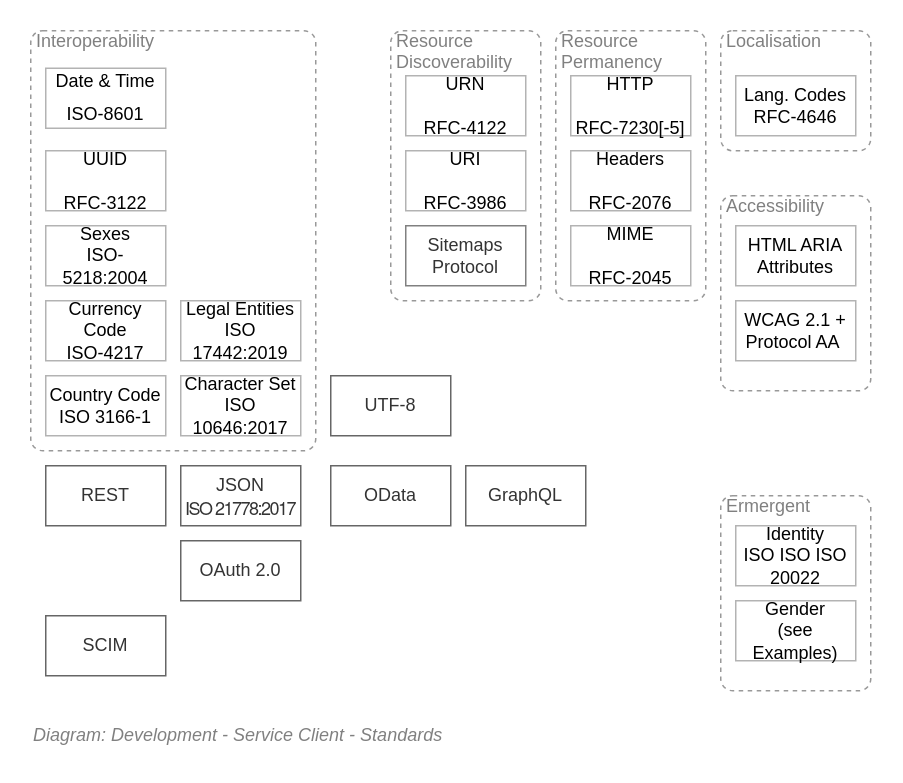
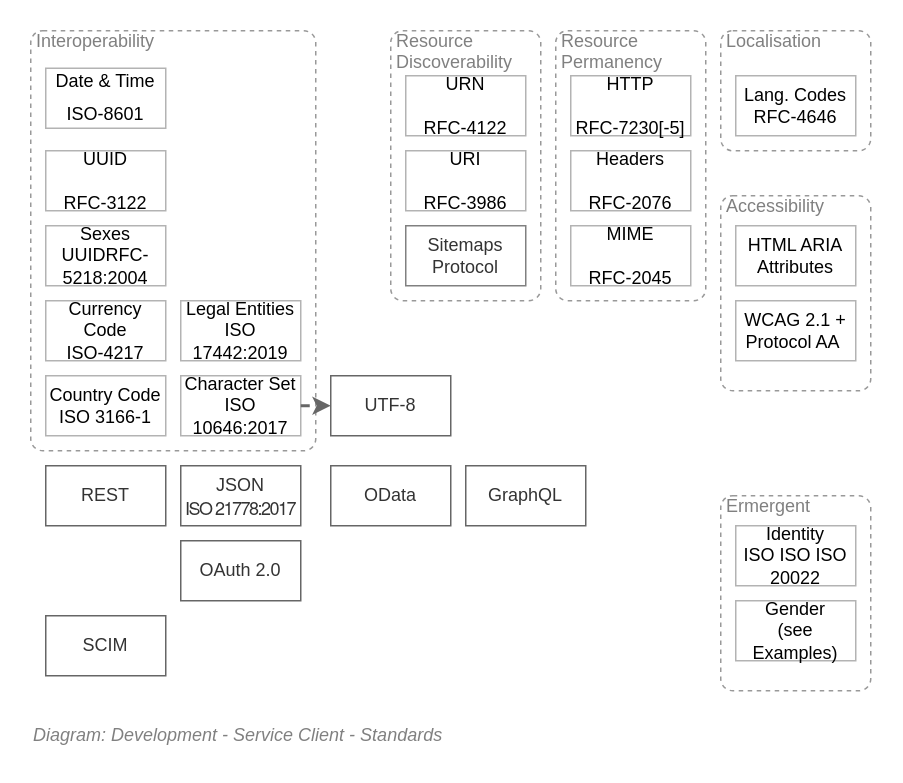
node "Sexes ISO-5218:2004": label "Sexes ISO-5218:2004" -> "Sexes UUIDRFC-5218:2004"
edge "Character Set ISO 10646:2017" -> "UTF-8": added
